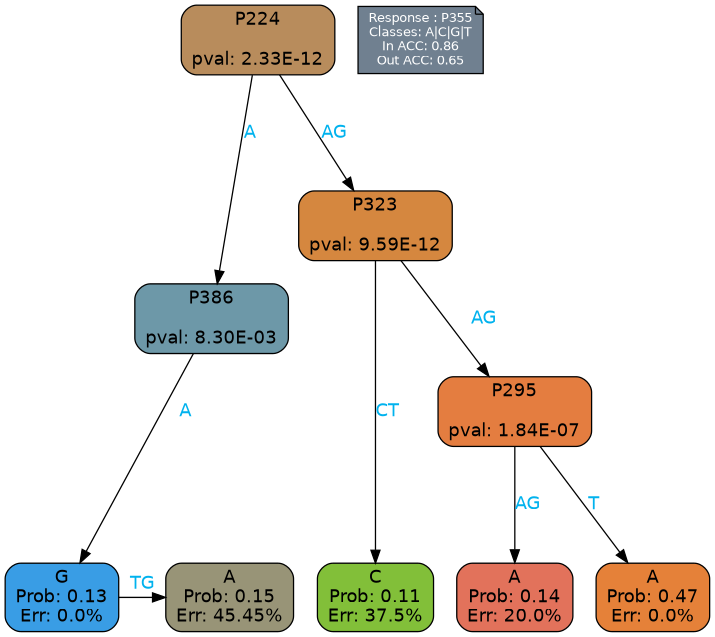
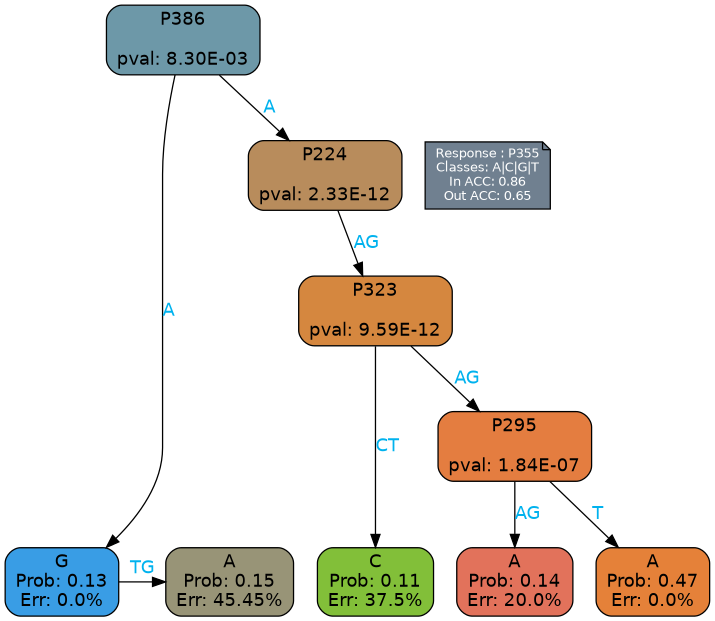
edge "P224 pval: 2.33E-12" -> "P386 pval: 8.30E-03": reversed
